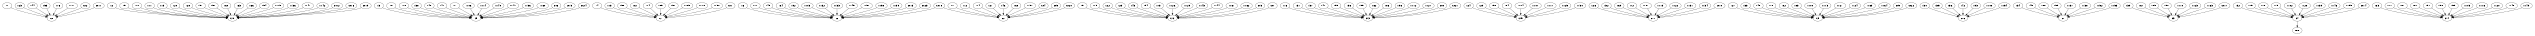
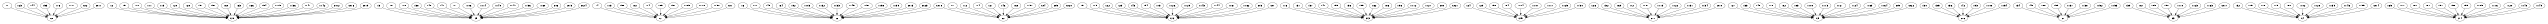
edge "c4" -> "v80": reversed
